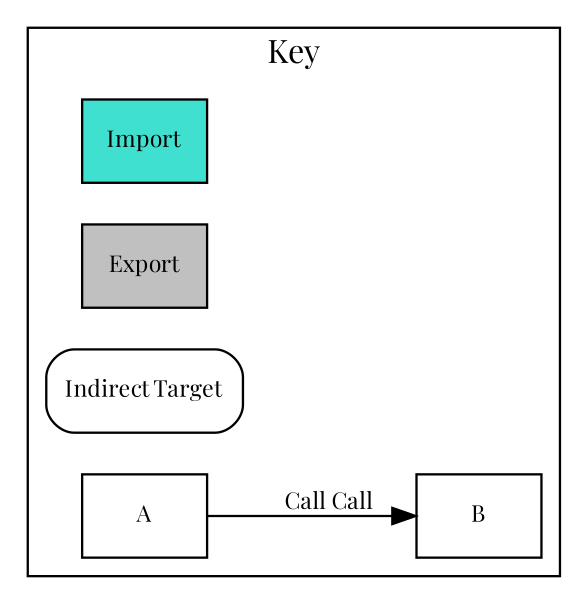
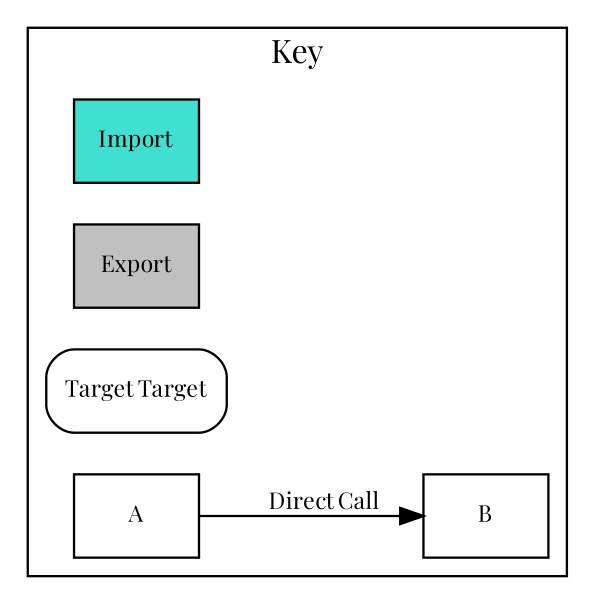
node "Indirect Target": label "Indirect Target" -> "Target Target"
edge "A" -> "B": label "Call Call" -> "Direct Call"
